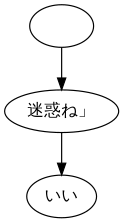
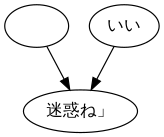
edge "迷惑ね」" -> "いい": reversed
